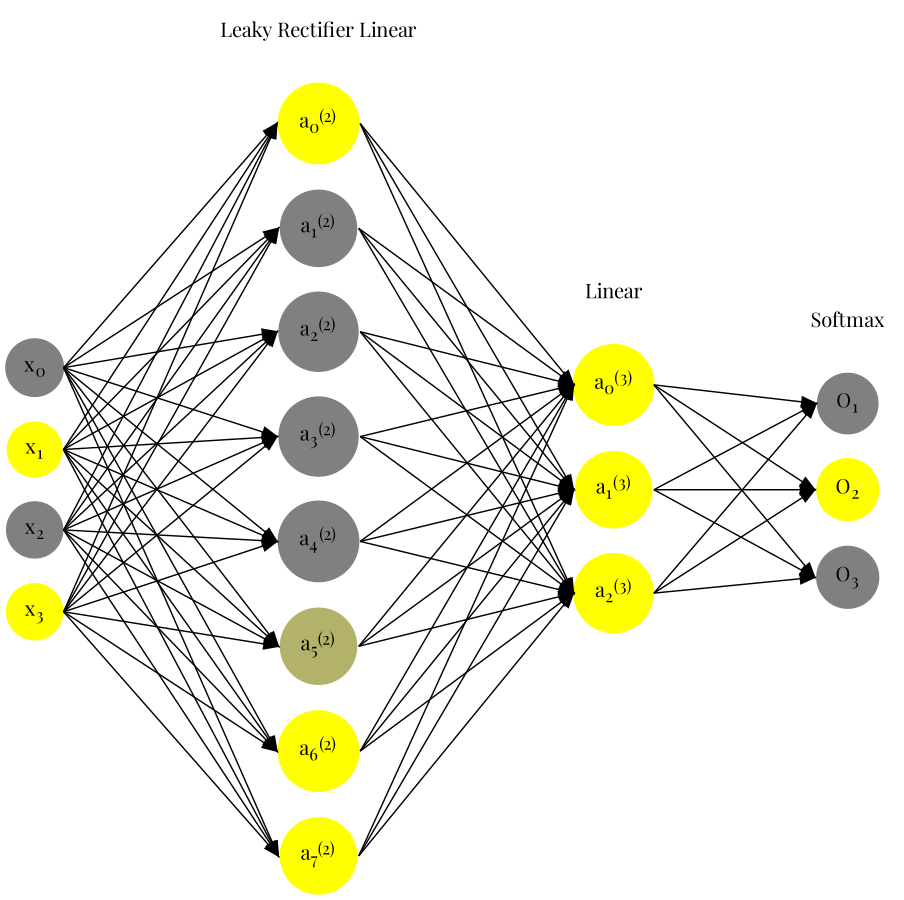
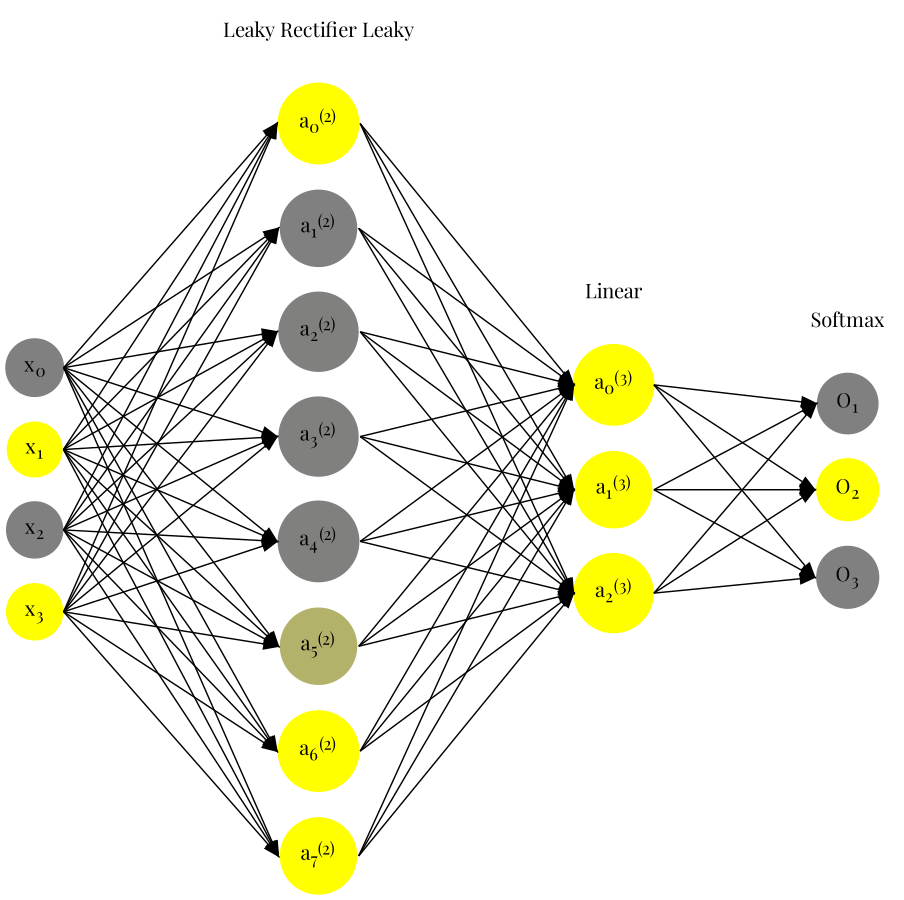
node "Leaky Rectifier Linear": label "Leaky Rectifier Linear" -> "Leaky Rectifier Leaky"
